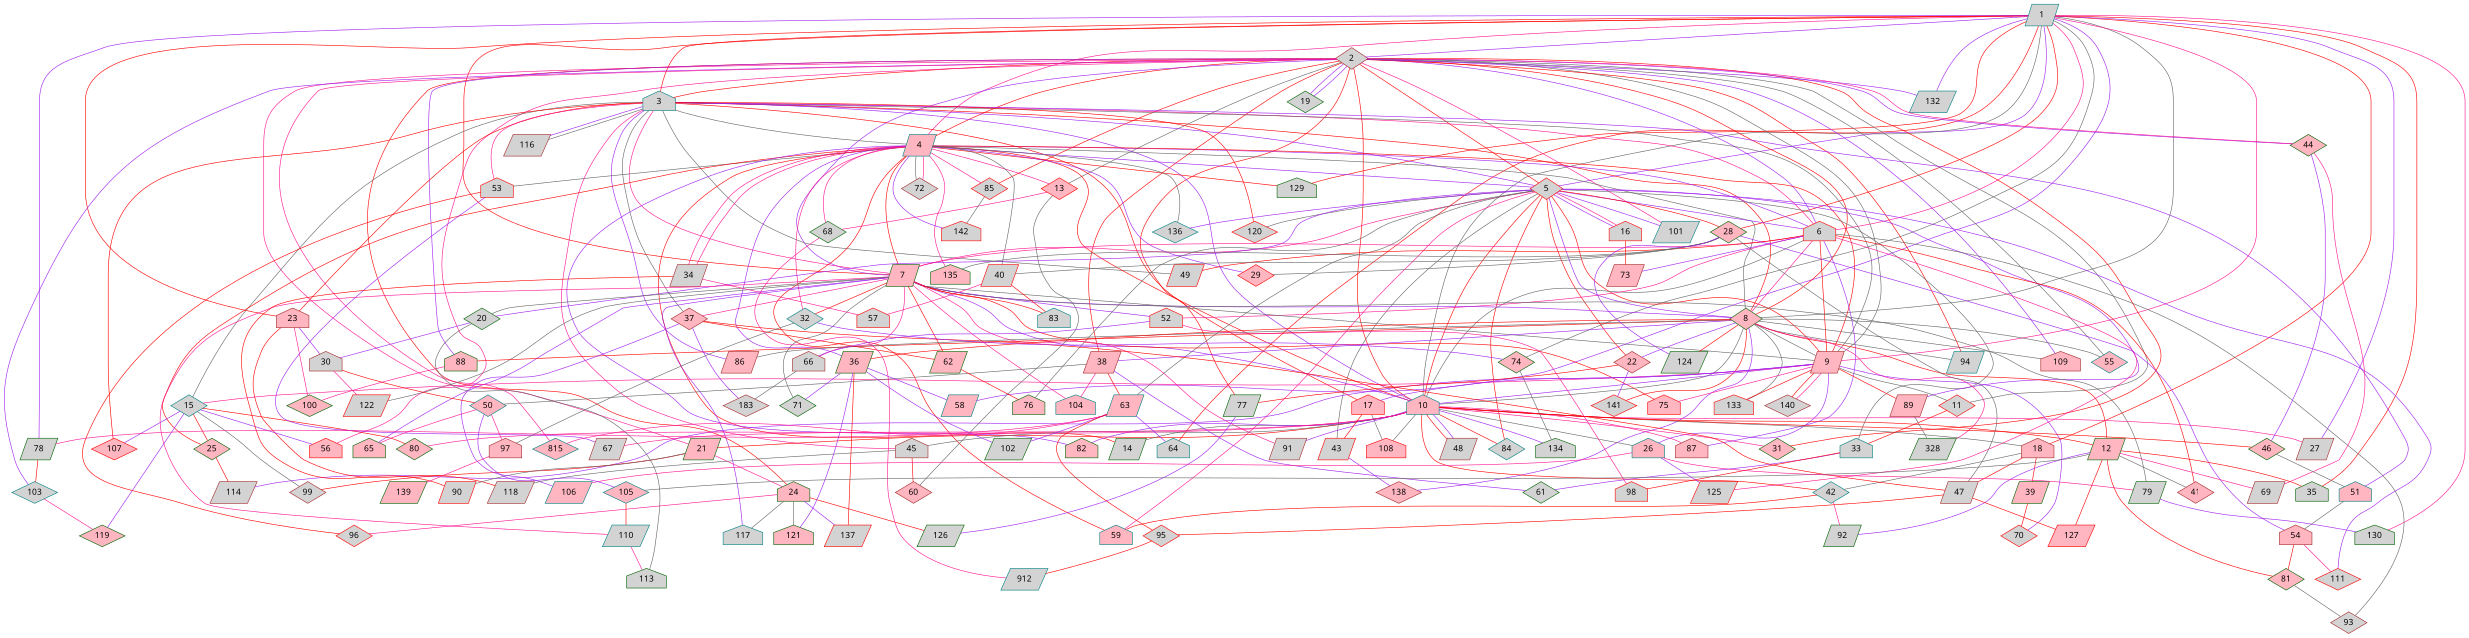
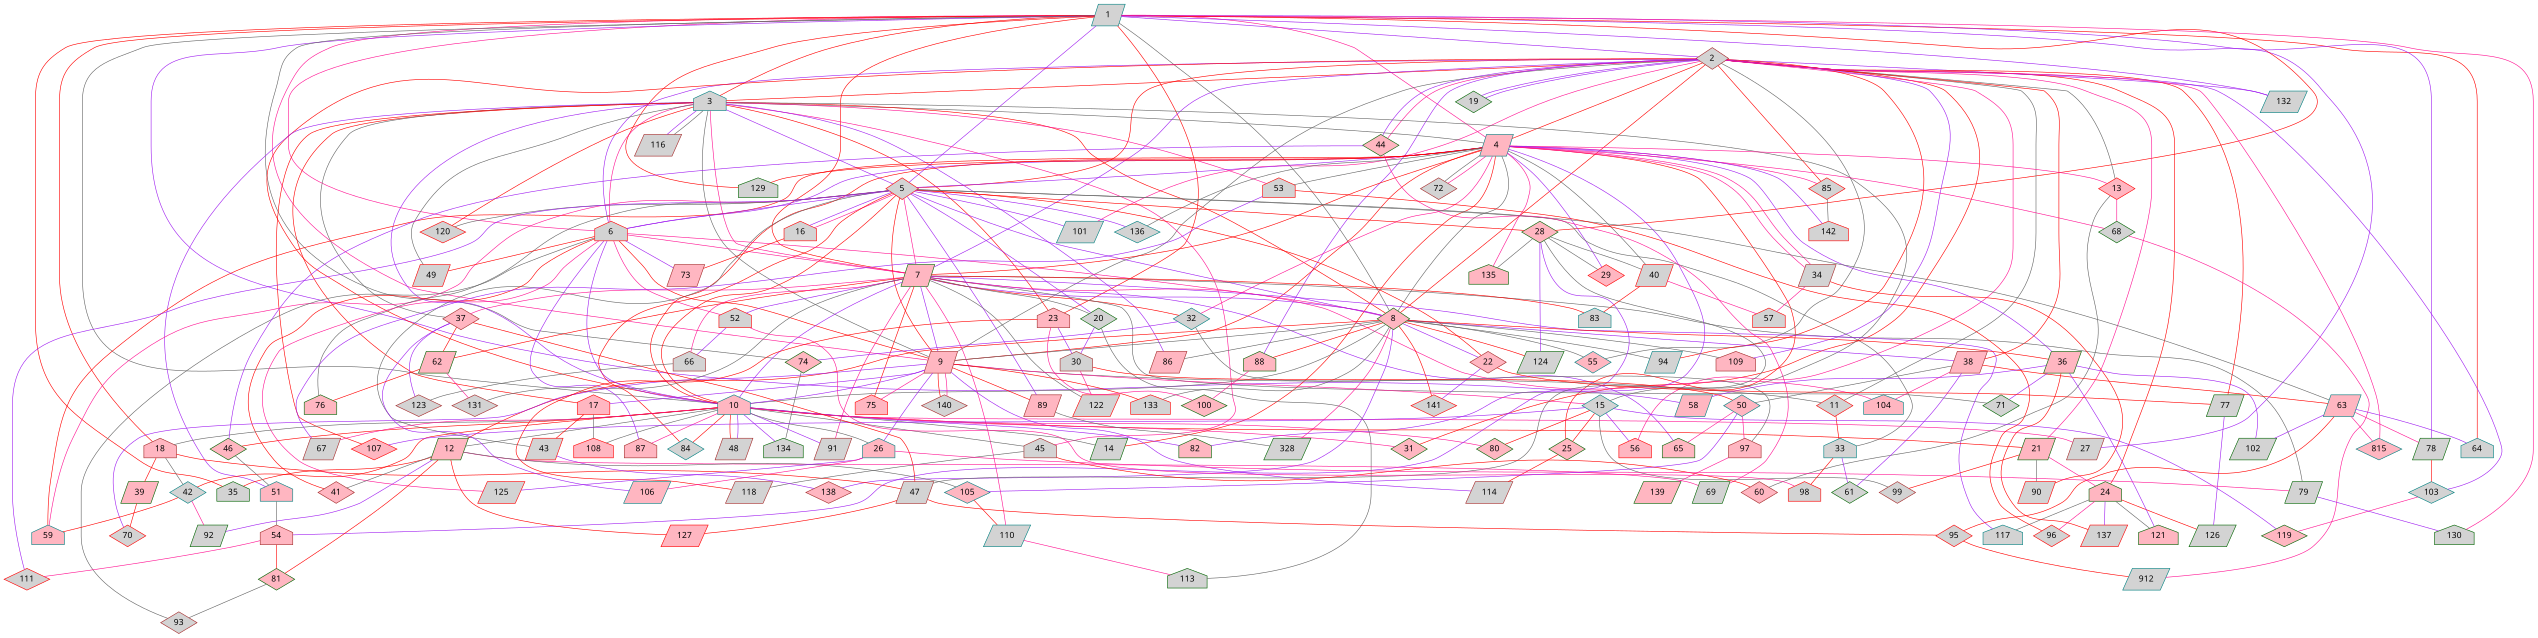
edge "6" -- "10": color gray40 -> purple
edge "7" -- "9": color gray40 -> purple
node "131": added
node "183": label "183" -> "123"
edge "10" -- "12": color red -> gray40
node "69": color brown -> darkgreen
